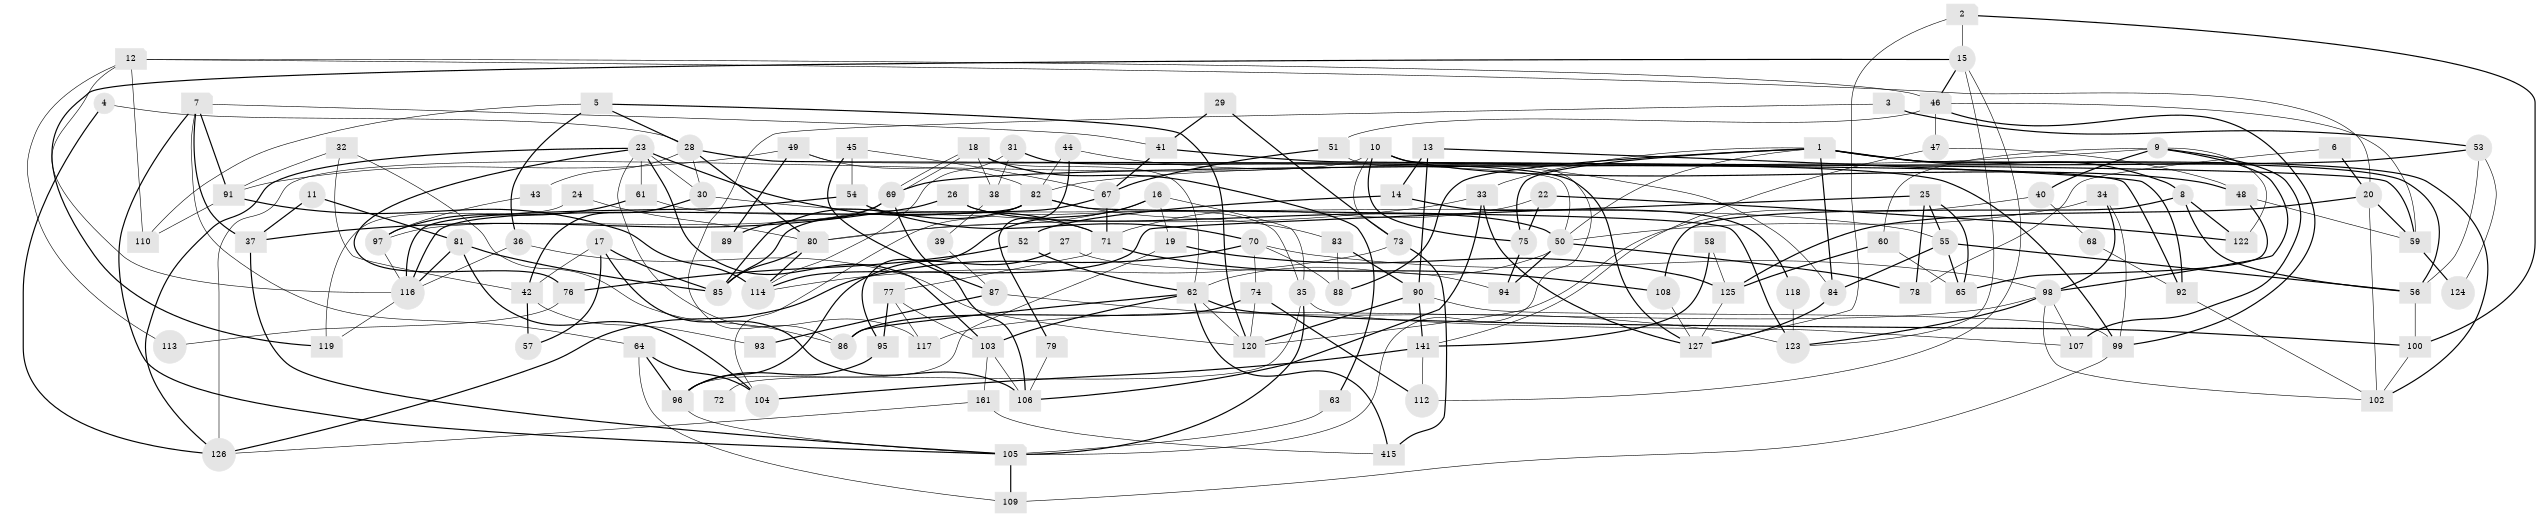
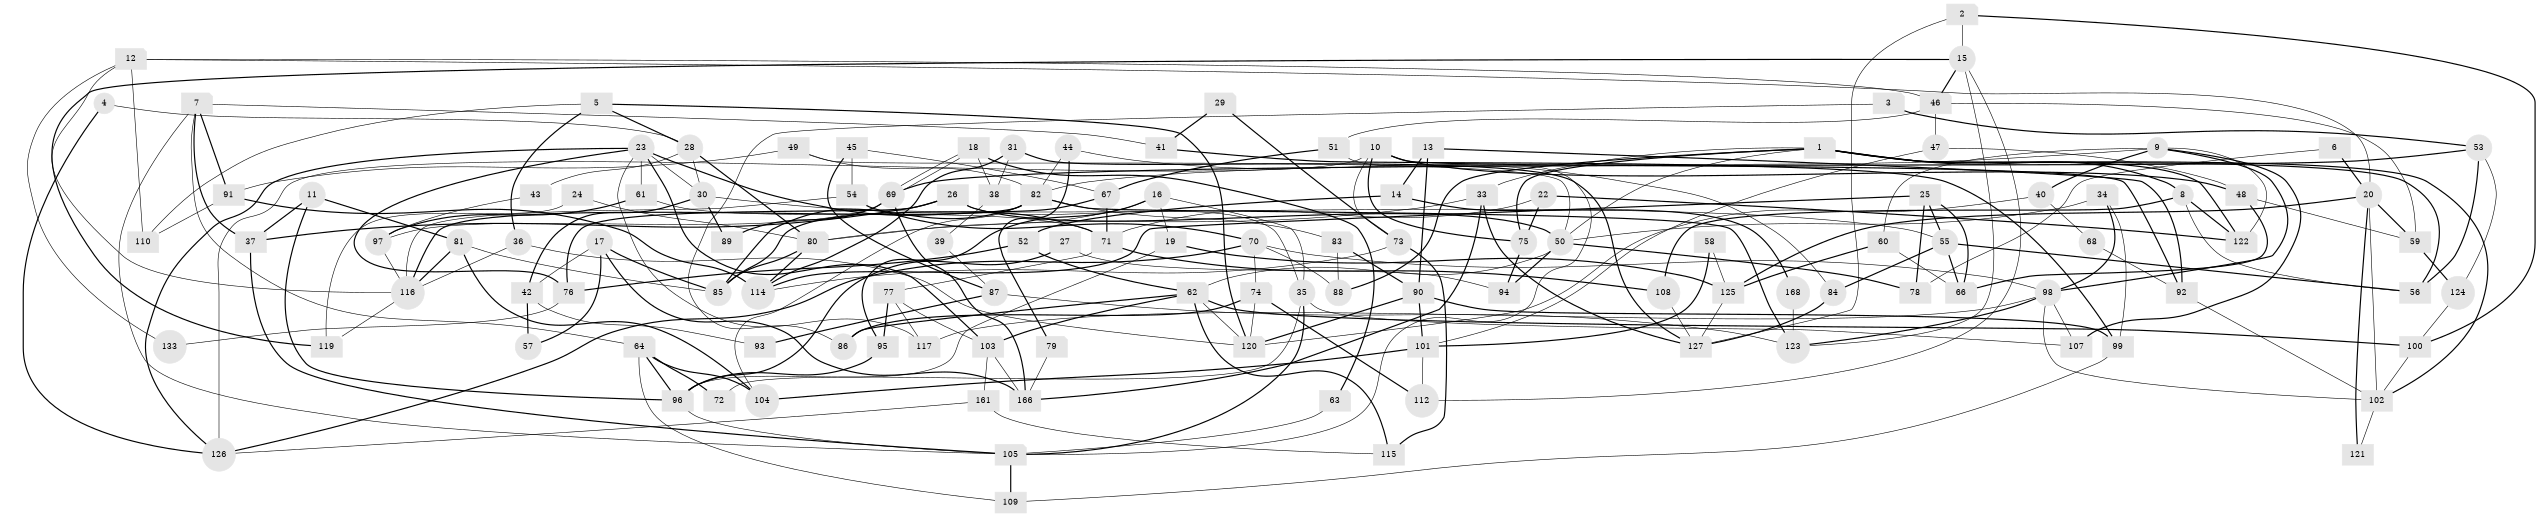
edge "46" -- "99": removed
node "32": removed
edge "28" -- "59": removed
edge "41" -- "67": removed
edge "18" -- "62": removed
edge "49" -- "89": now "30" -- "89"
edge "54" -- "116": style bold -> solid
edge "1" -- "84": now "1" -- "122"
edge "26" -- "76": added
edge "31" -- "114": style solid -> bold
edge "53" -- "56": style solid -> bold
edge "8" -- "56": style bold -> solid
edge "81" -- "85": style bold -> solid
node "118": label "118" -> "168"
node "65": label "65" -> "66"
edge "90" -- "99": style solid -> bold
edge "56" -- "100": now "124" -- "100"
node "113": label "113" -> "133"
node "141": label "141" -> "101"
edge "64" -- "72": added
edge "11" -- "96": added
node "106": label "106" -> "166"
edge "7" -- "105": style bold -> solid
node "415": label "415" -> "115"
node "121": added
